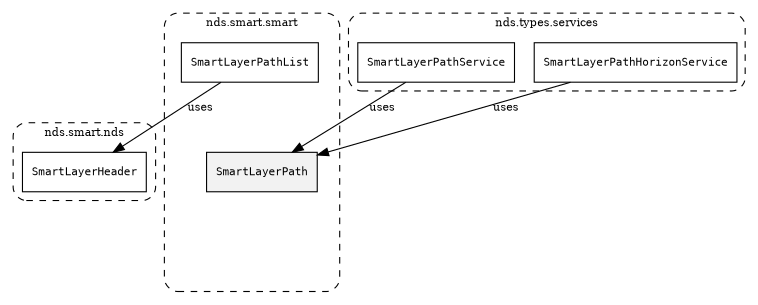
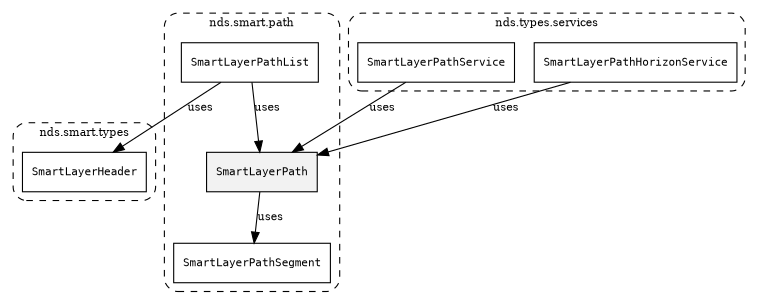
cluster "nds.smart.smart": label "nds.smart.smart" -> "nds.smart.path"
edge "SmartLayerPathList" -> "SmartLayerPath": added, label "uses"
cluster "nds.smart.nds": label "nds.smart.nds" -> "nds.smart.types"
node "SmartLayerPathSegment": added
